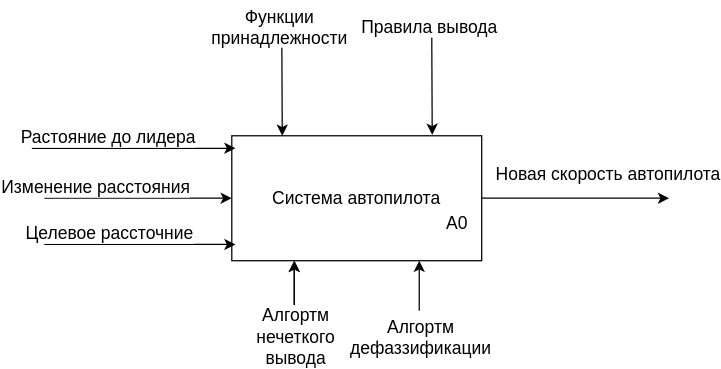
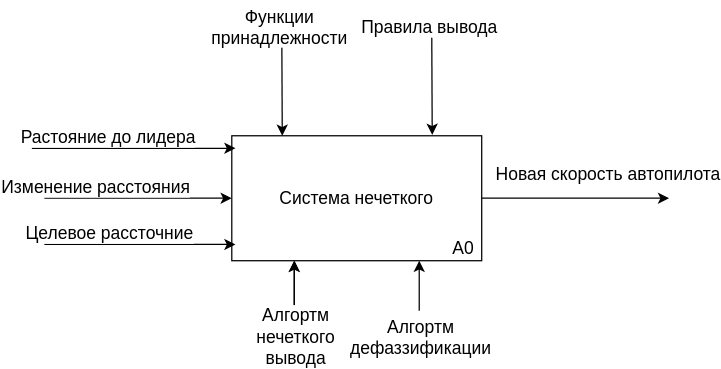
node "Система автопилота": label "Система автопилота" -> "Система нечеткого"
node "А0": moved (457, 223) -> (463, 248)
